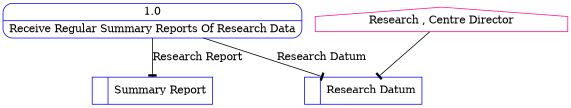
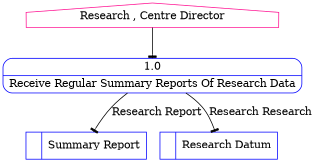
edge "Research , Centre Director" -> "Research Datum": now "Research , Centre Director" -> "1.0"
edge "1.0" -> "Research Datum": label "Research Datum" -> "Research Research"
